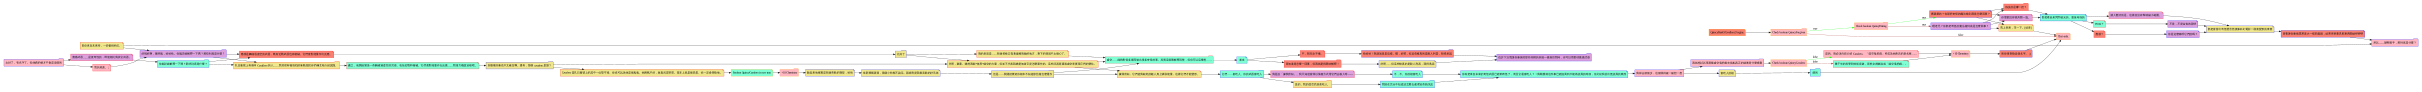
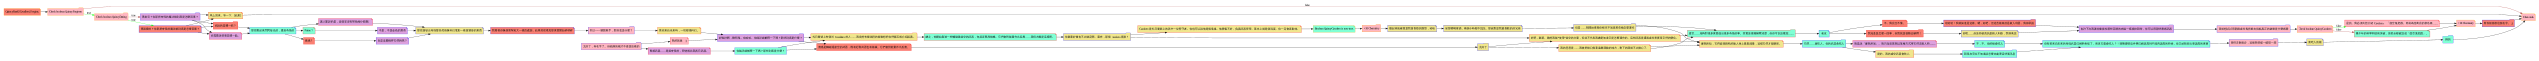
edge "當你來自未來時，一切都很科幻。" -> "所以——變態殺手，那到底是什麼？": reversed
edge "我的意思是……我會把槍口指著遠離我臉的地方，剩下的我就不太擔心了。" -> "據我所知，它們從我殺死的敵人身上吸取能量，這樣它們才能變形。": added
edge "我得去散個步，這個我得緩一緩想一想" -> "我就想試試用那種虛空鬼把戲去搞點真正的破壞是什麼感覺": now "也許下次我讓你像操控那些花哨的肉裝一樣操控我時，你可以用那些應感武器" -> "我就想試試用那種虛空鬼把戲去搞點真正的破壞是什麼感覺"
